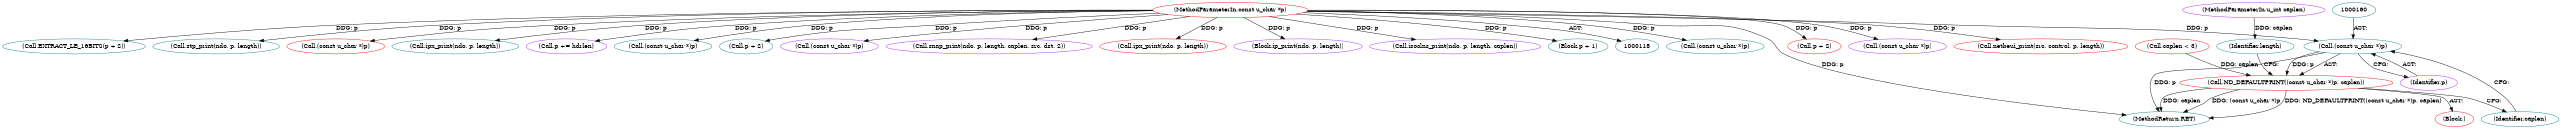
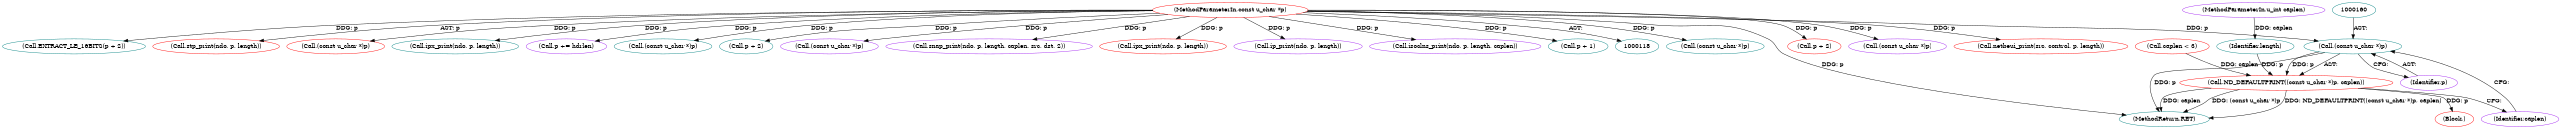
edge "(MethodParameterIn,const u_char *p)" -> "(Call,stp_print(ndo, p, length))": label "DDG: p" -> "AST: p"
node "(Call,stp_print(ndo, p, length))": color teal -> red
node "(Block,ip_print(ndo, p, length))": label "(Block,ip_print(ndo, p, length))" -> "(Call,ip_print(ndo, p, length))"
node "(Block,p + 1)": label "(Block,p + 1)" -> "(Call,p + 1)"
edge "(Identifier,length)" -> "(Call,ND_DEFAULTPRINT((const u_char *)p, caplen))": label "CFG: " -> "DDG: p"
edge "(Call,ND_DEFAULTPRINT((const u_char *)p, caplen))" -> "(Block,)": label "AST: " -> "DDG: p"
node "(Identifier,caplen)": color teal -> purple
